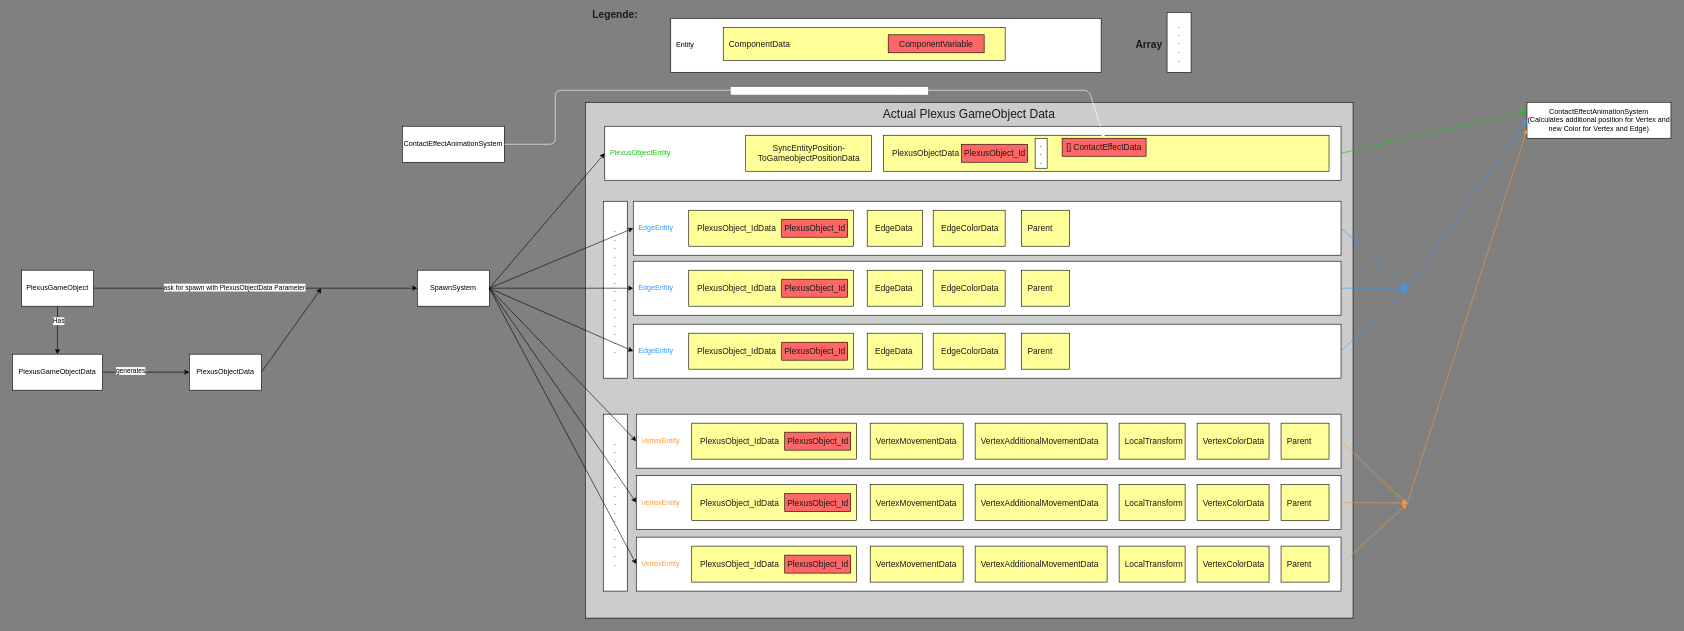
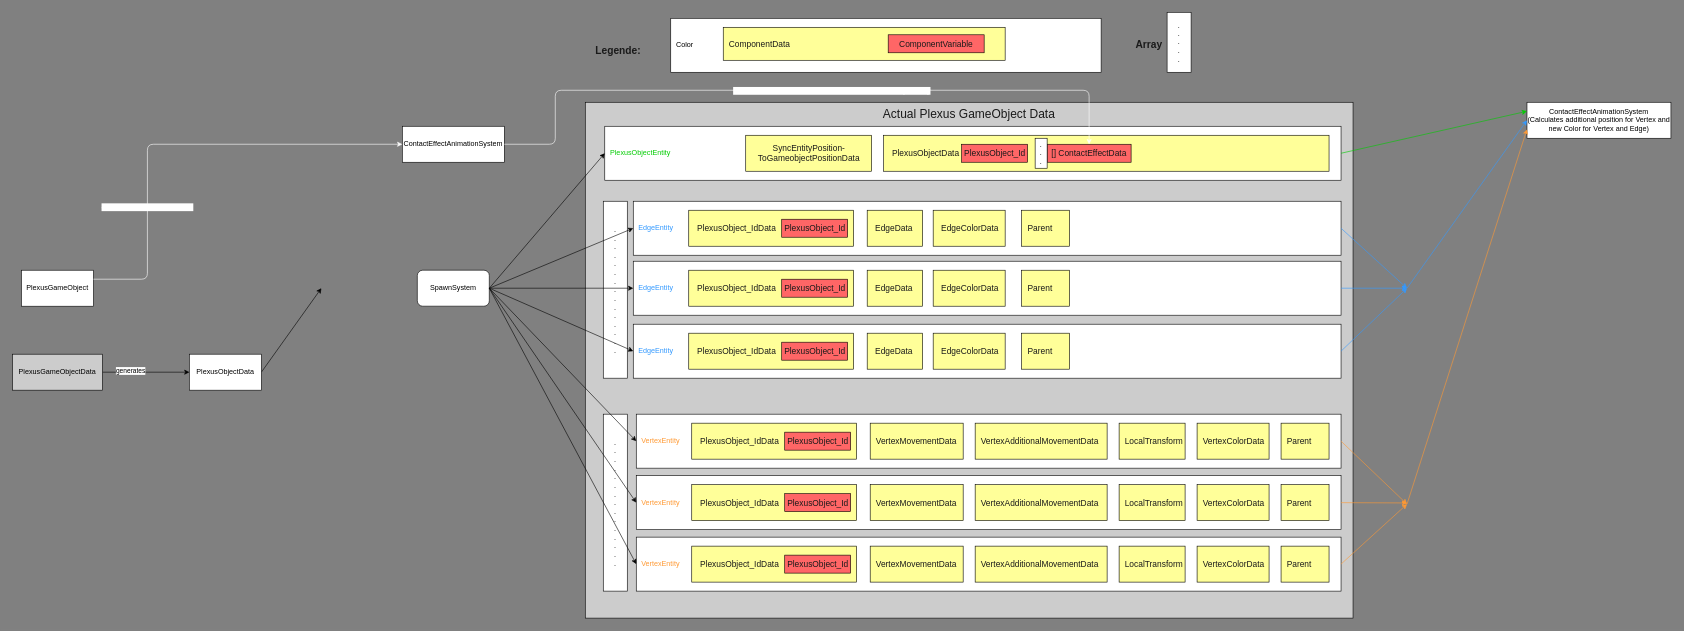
node "Legende:": moved (615, 15) -> (618, 51)
node "Entity": label "Entity" -> "Color"
node "[] ContactEffectData": moved (1104, 147) -> (1089, 153)
edge "PlexusGameObject" -> "ContactEffectAnimationSystem": added, label "asks for new Contact animation"
edge "PlexusGameObject" -> "SpawnSystem": removed, label "ask for spawn with PlexusObjectData Parameter"
node "SpawnSystem": shape rectangle -> rounded rectangle
edge "PlexusGameObject" -> "PlexusGameObjectData": removed, label "Has"
node "PlexusGameObjectData": fillcolor #ffffff -> #cccccc
